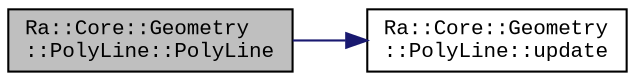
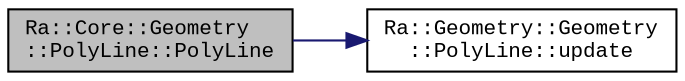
node "Ra::Core::Geometry ::PolyLine::update": label "Ra::Core::Geometry ::PolyLine::update" -> "Ra::Geometry::Geometry ::PolyLine::update"
